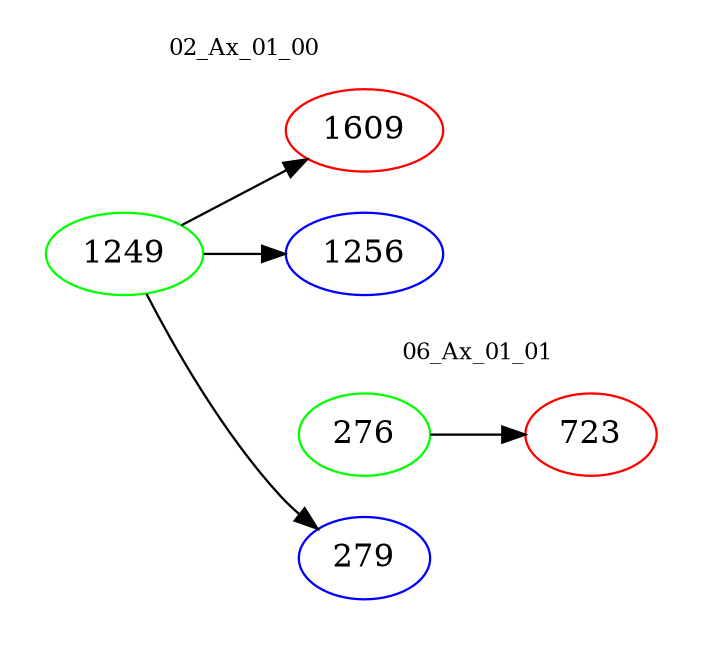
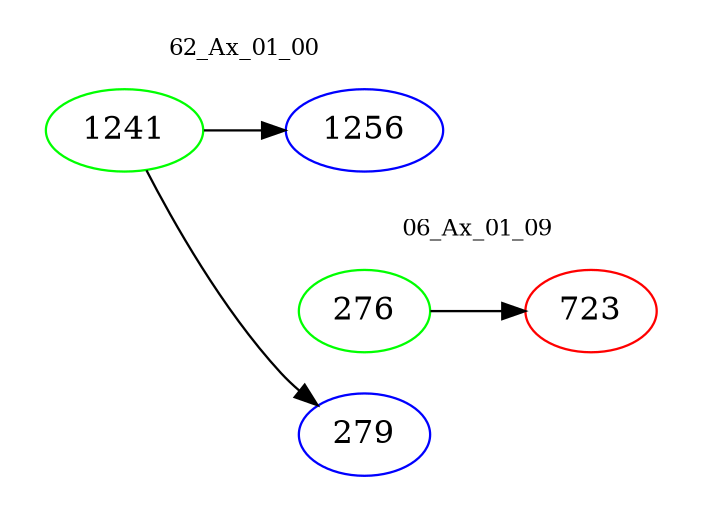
cluster "02_Ax_01_00": label "02_Ax_01_00" -> "62_Ax_01_00"
node "1609": removed
node "1249": label "1249" -> "1241"
cluster "06_Ax_01_01": label "06_Ax_01_01" -> "06_Ax_01_09"
